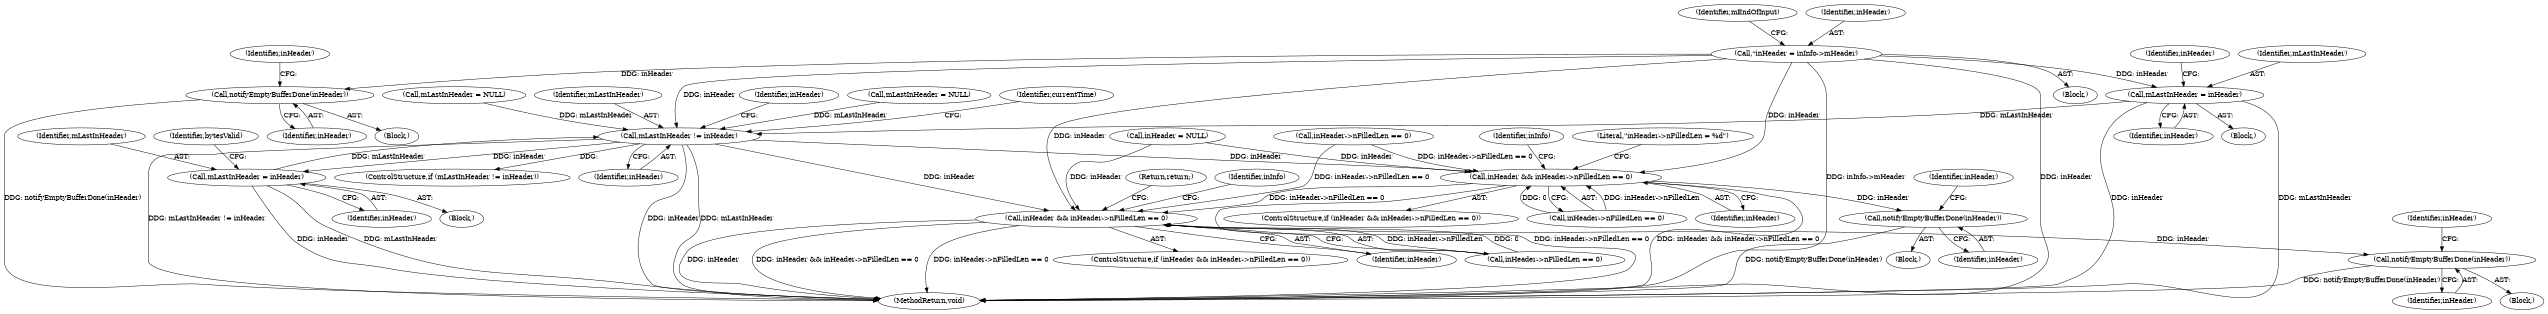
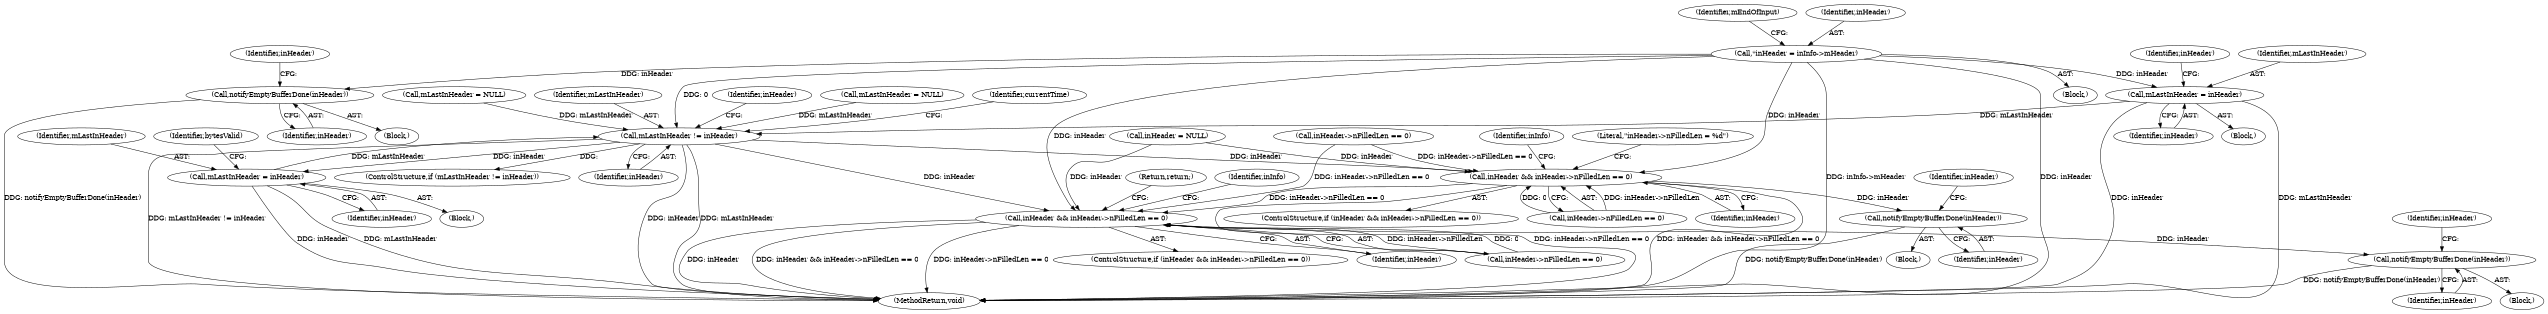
edge "(Call,*inHeader = inInfo->mHeader)" -> "(Call,mLastInHeader != inHeader)": label "DDG: inHeader" -> "DDG: 0"
